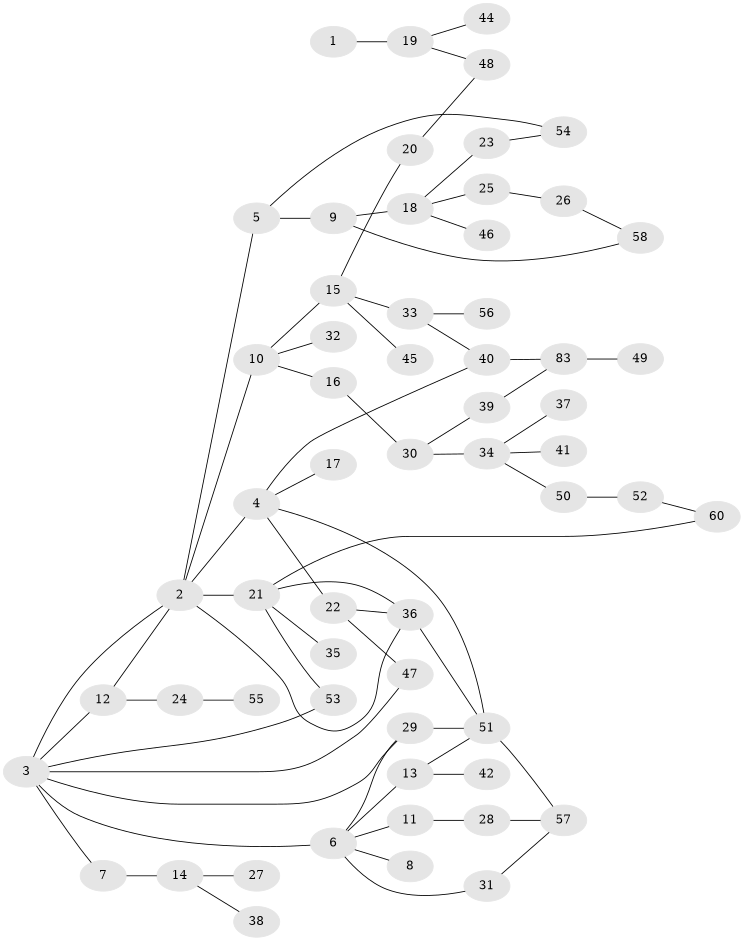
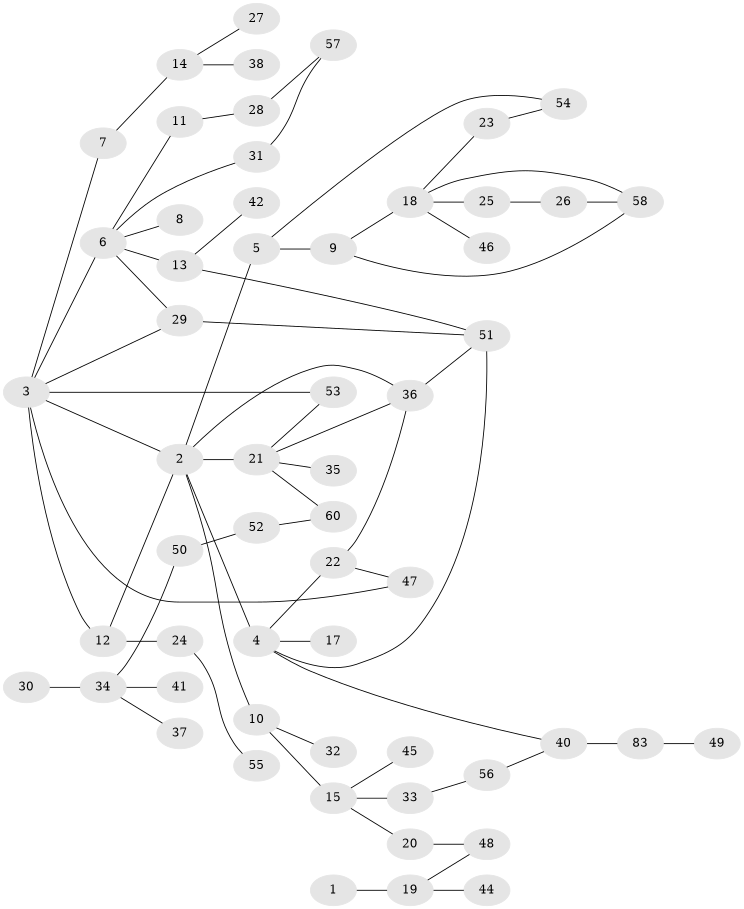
edge "18" -- "58": added
edge "33" -- "40": now "56" -- "40"
node "16": removed
node "39": removed
edge "51" -- "57": removed
